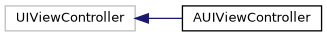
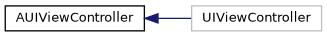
edge "AUIViewController" -> "UIViewController": reversed
